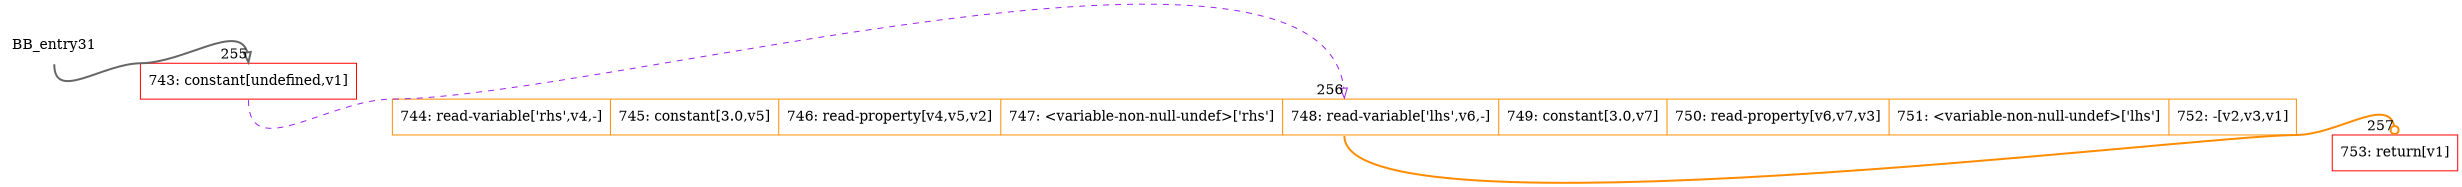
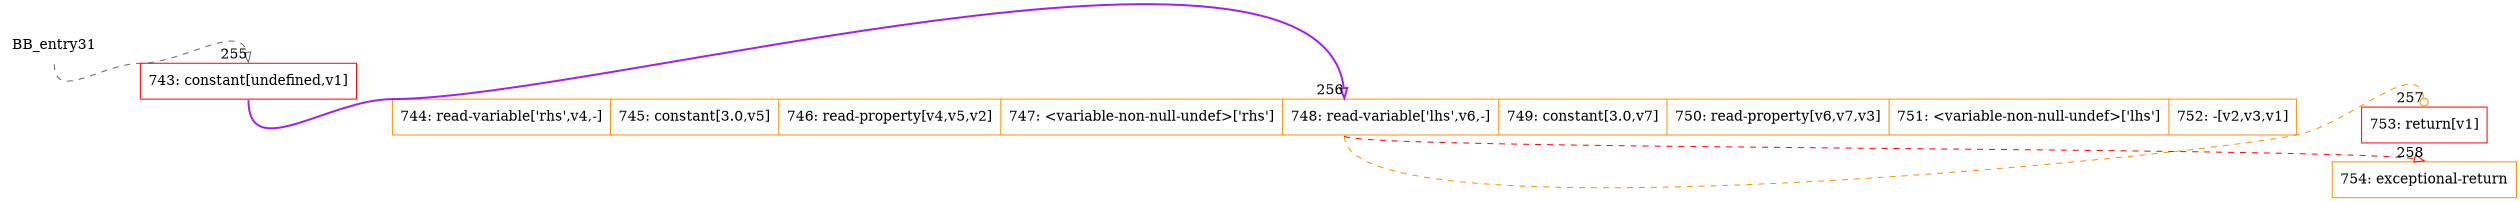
edge "743: constant[undefined,v1]" -> "744: read-variable['rhs',v4,-]": style dashed -> bold
edge "BB_entry31" -> "743: constant[undefined,v1]": style bold -> dashed
edge "744: read-variable['rhs',v4,-]" -> "753: return[v1]": style bold -> dashed
node "754: exceptional-return": added
